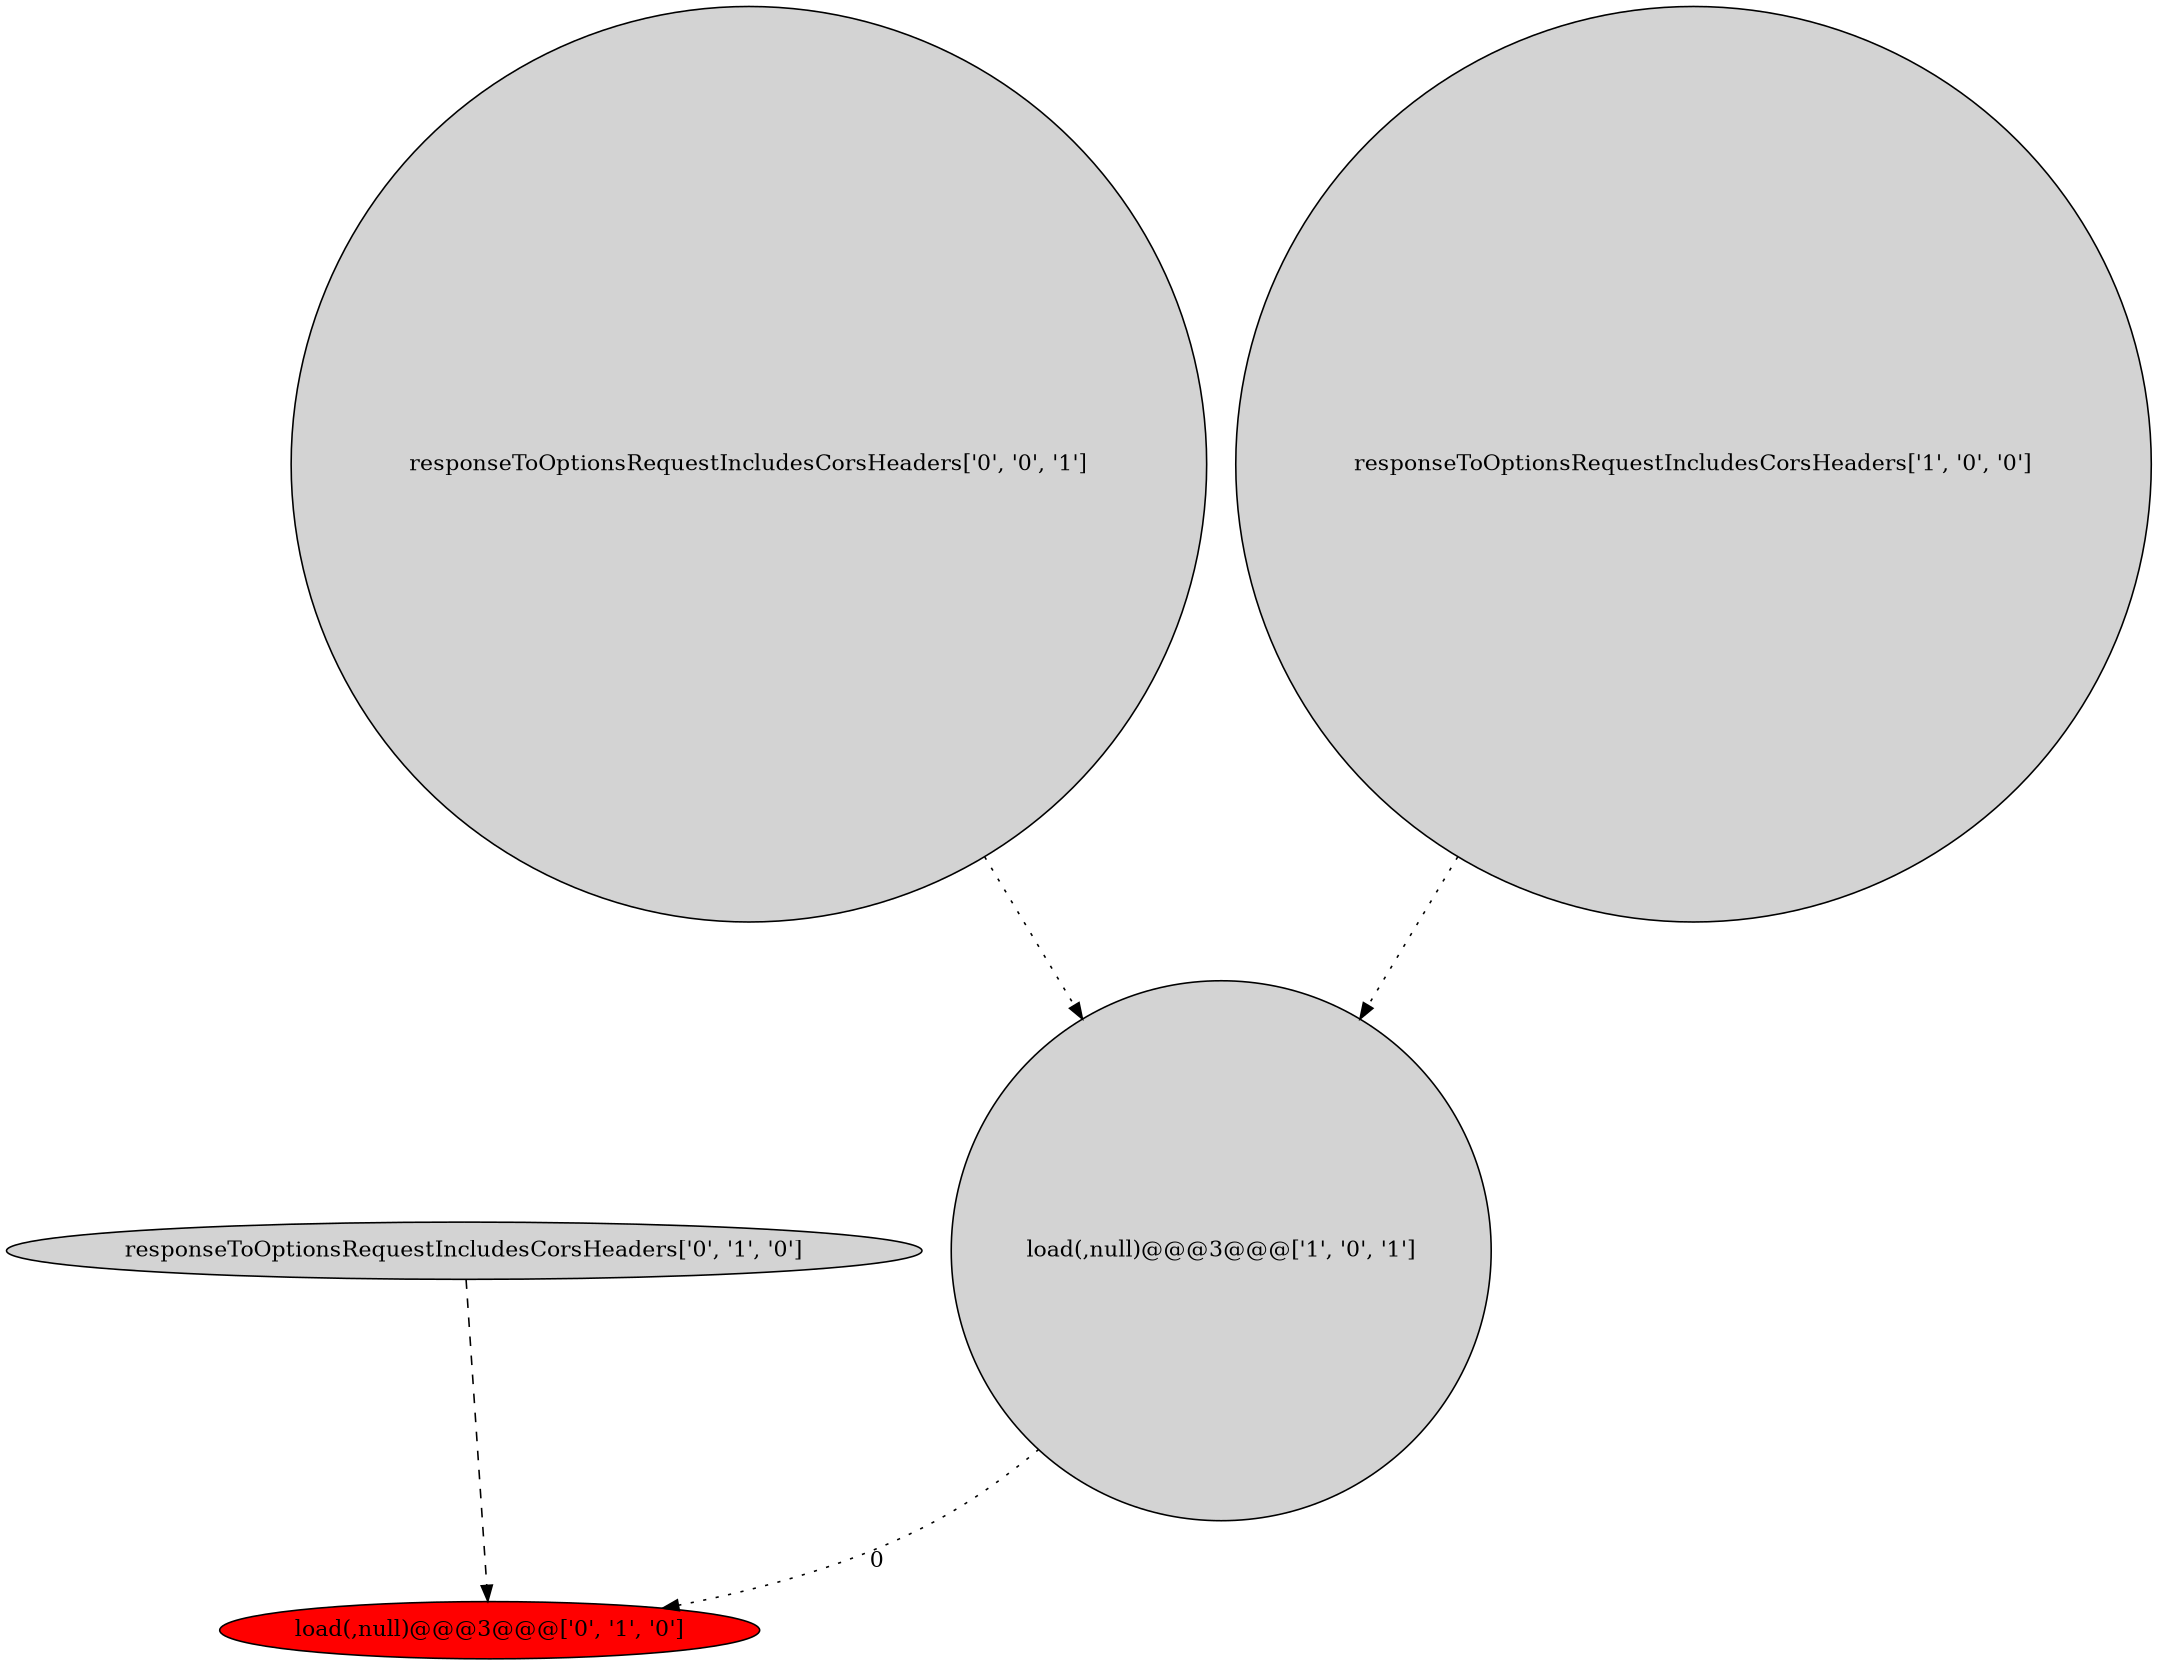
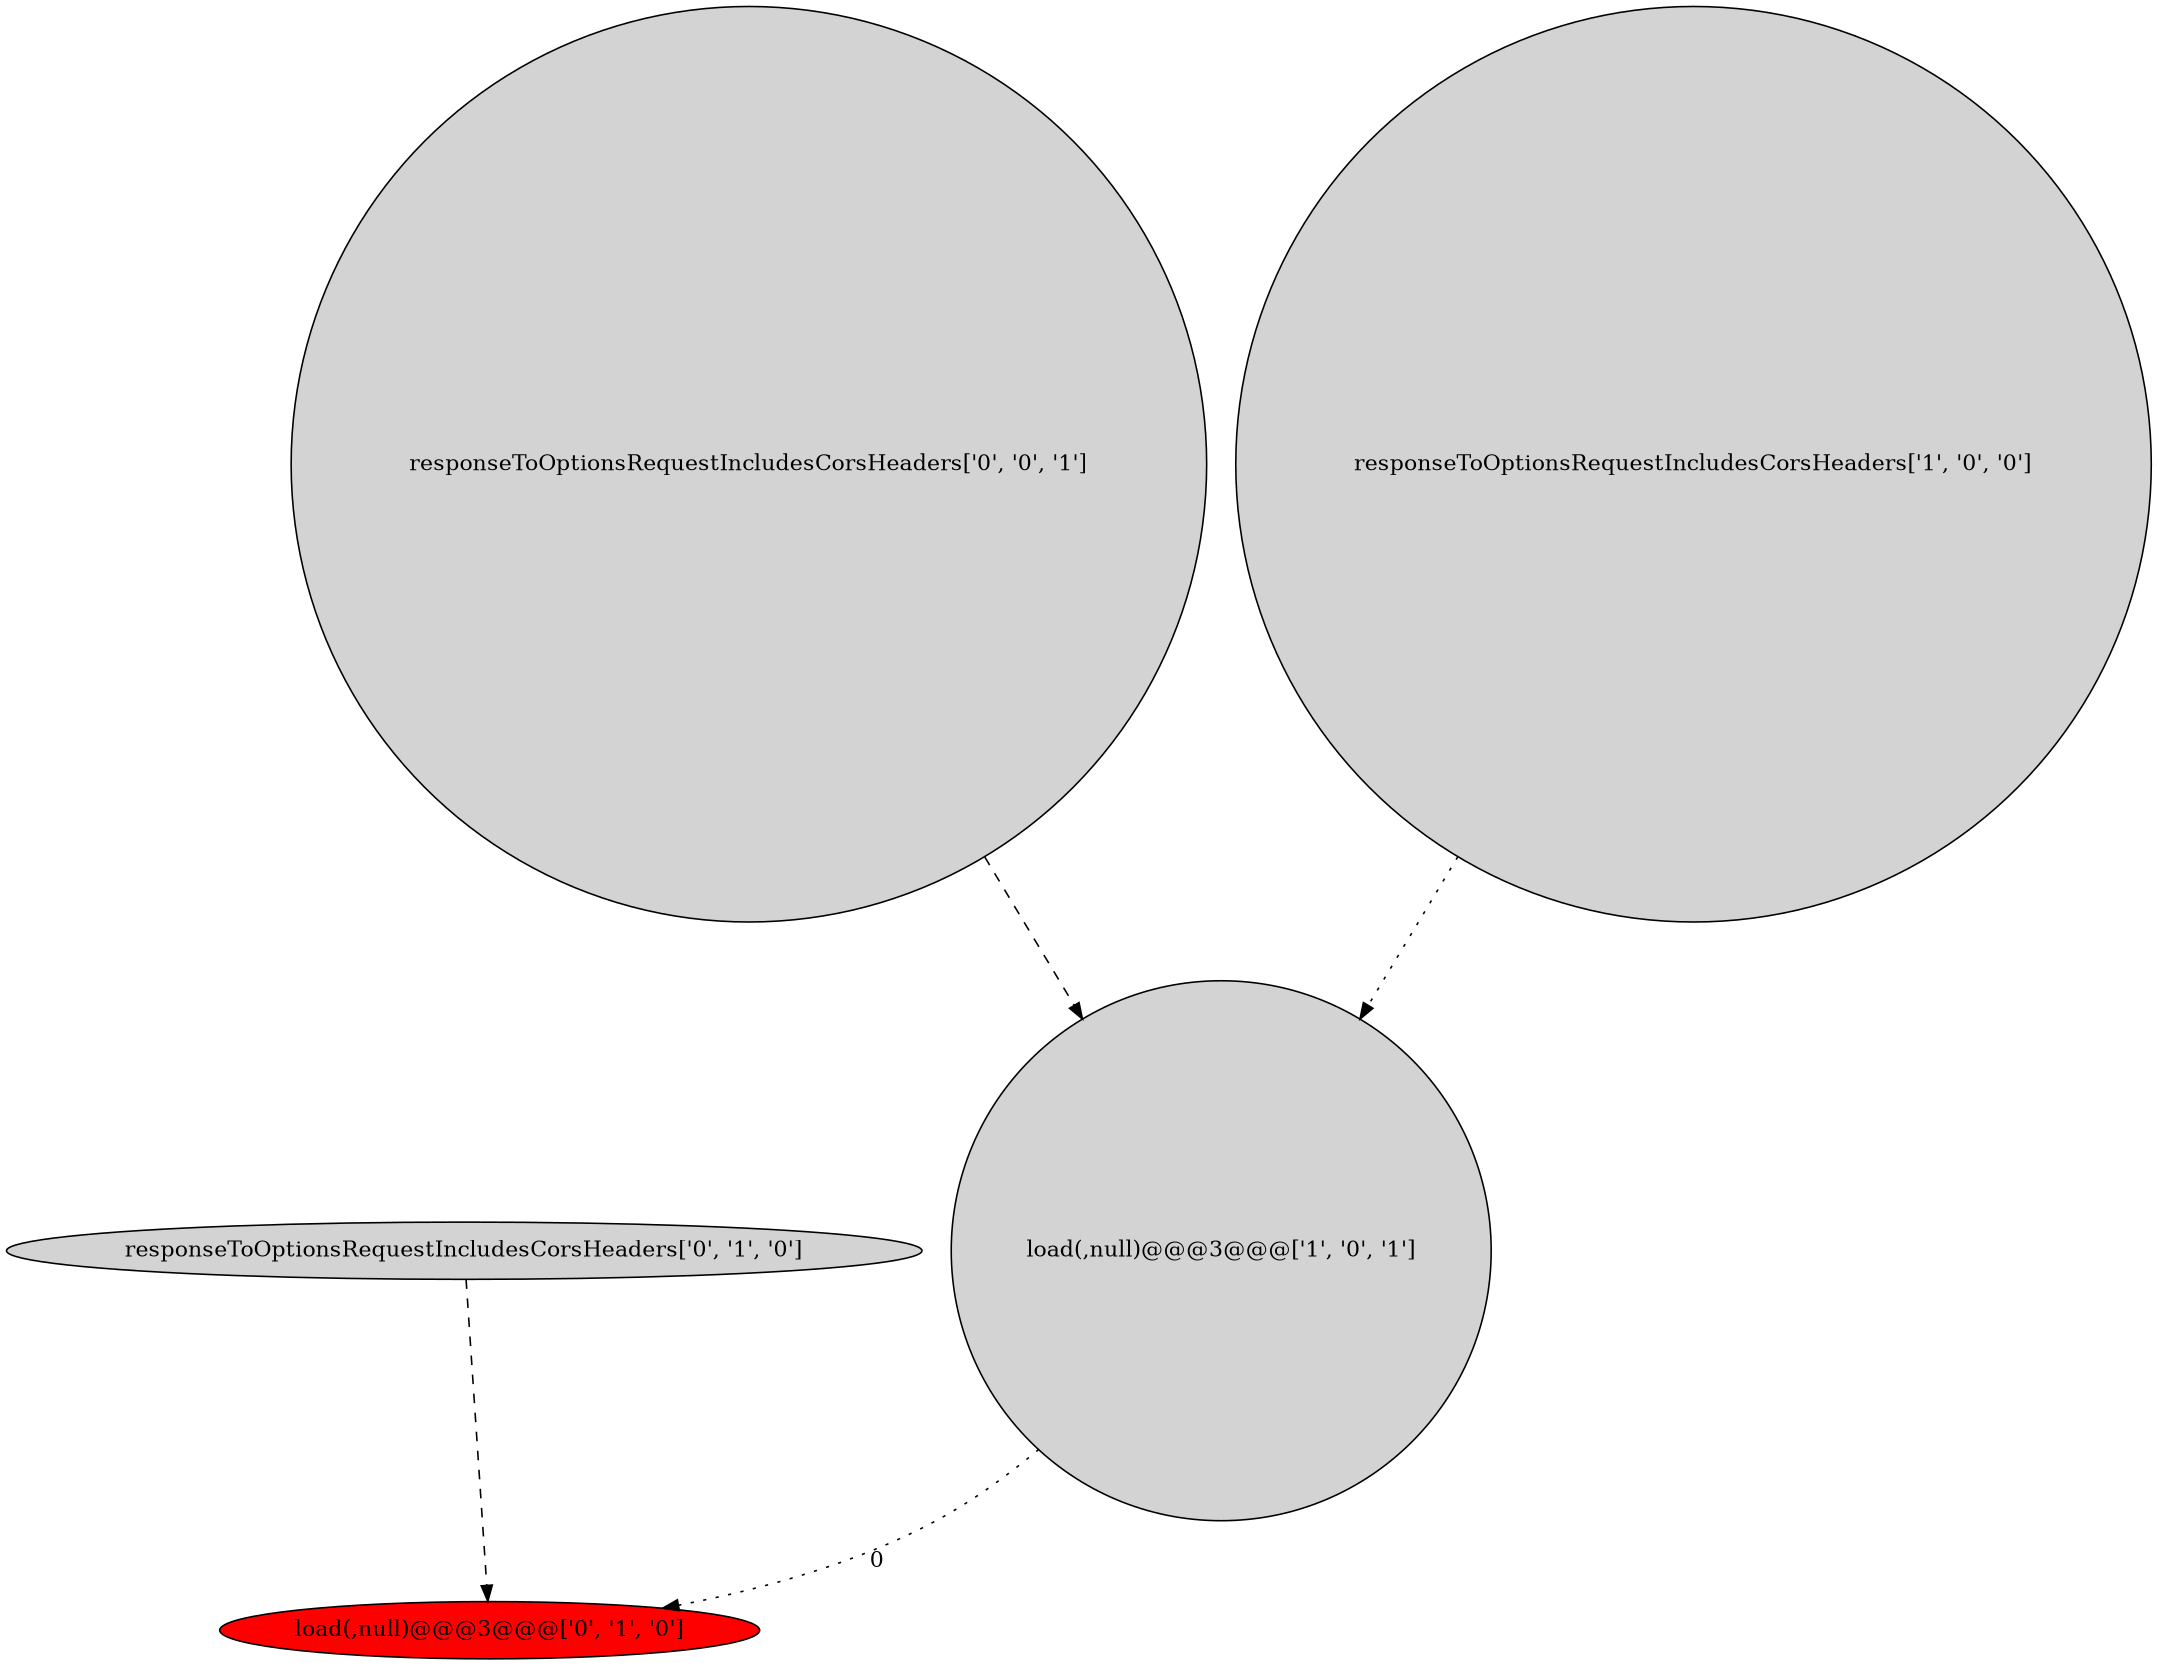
edge "responseToOptionsRequestIncludesCorsHeaders['0', '0', '1']" -> "load(,null)@@@3@@@['1', '0', '1']": style dotted -> dashed
